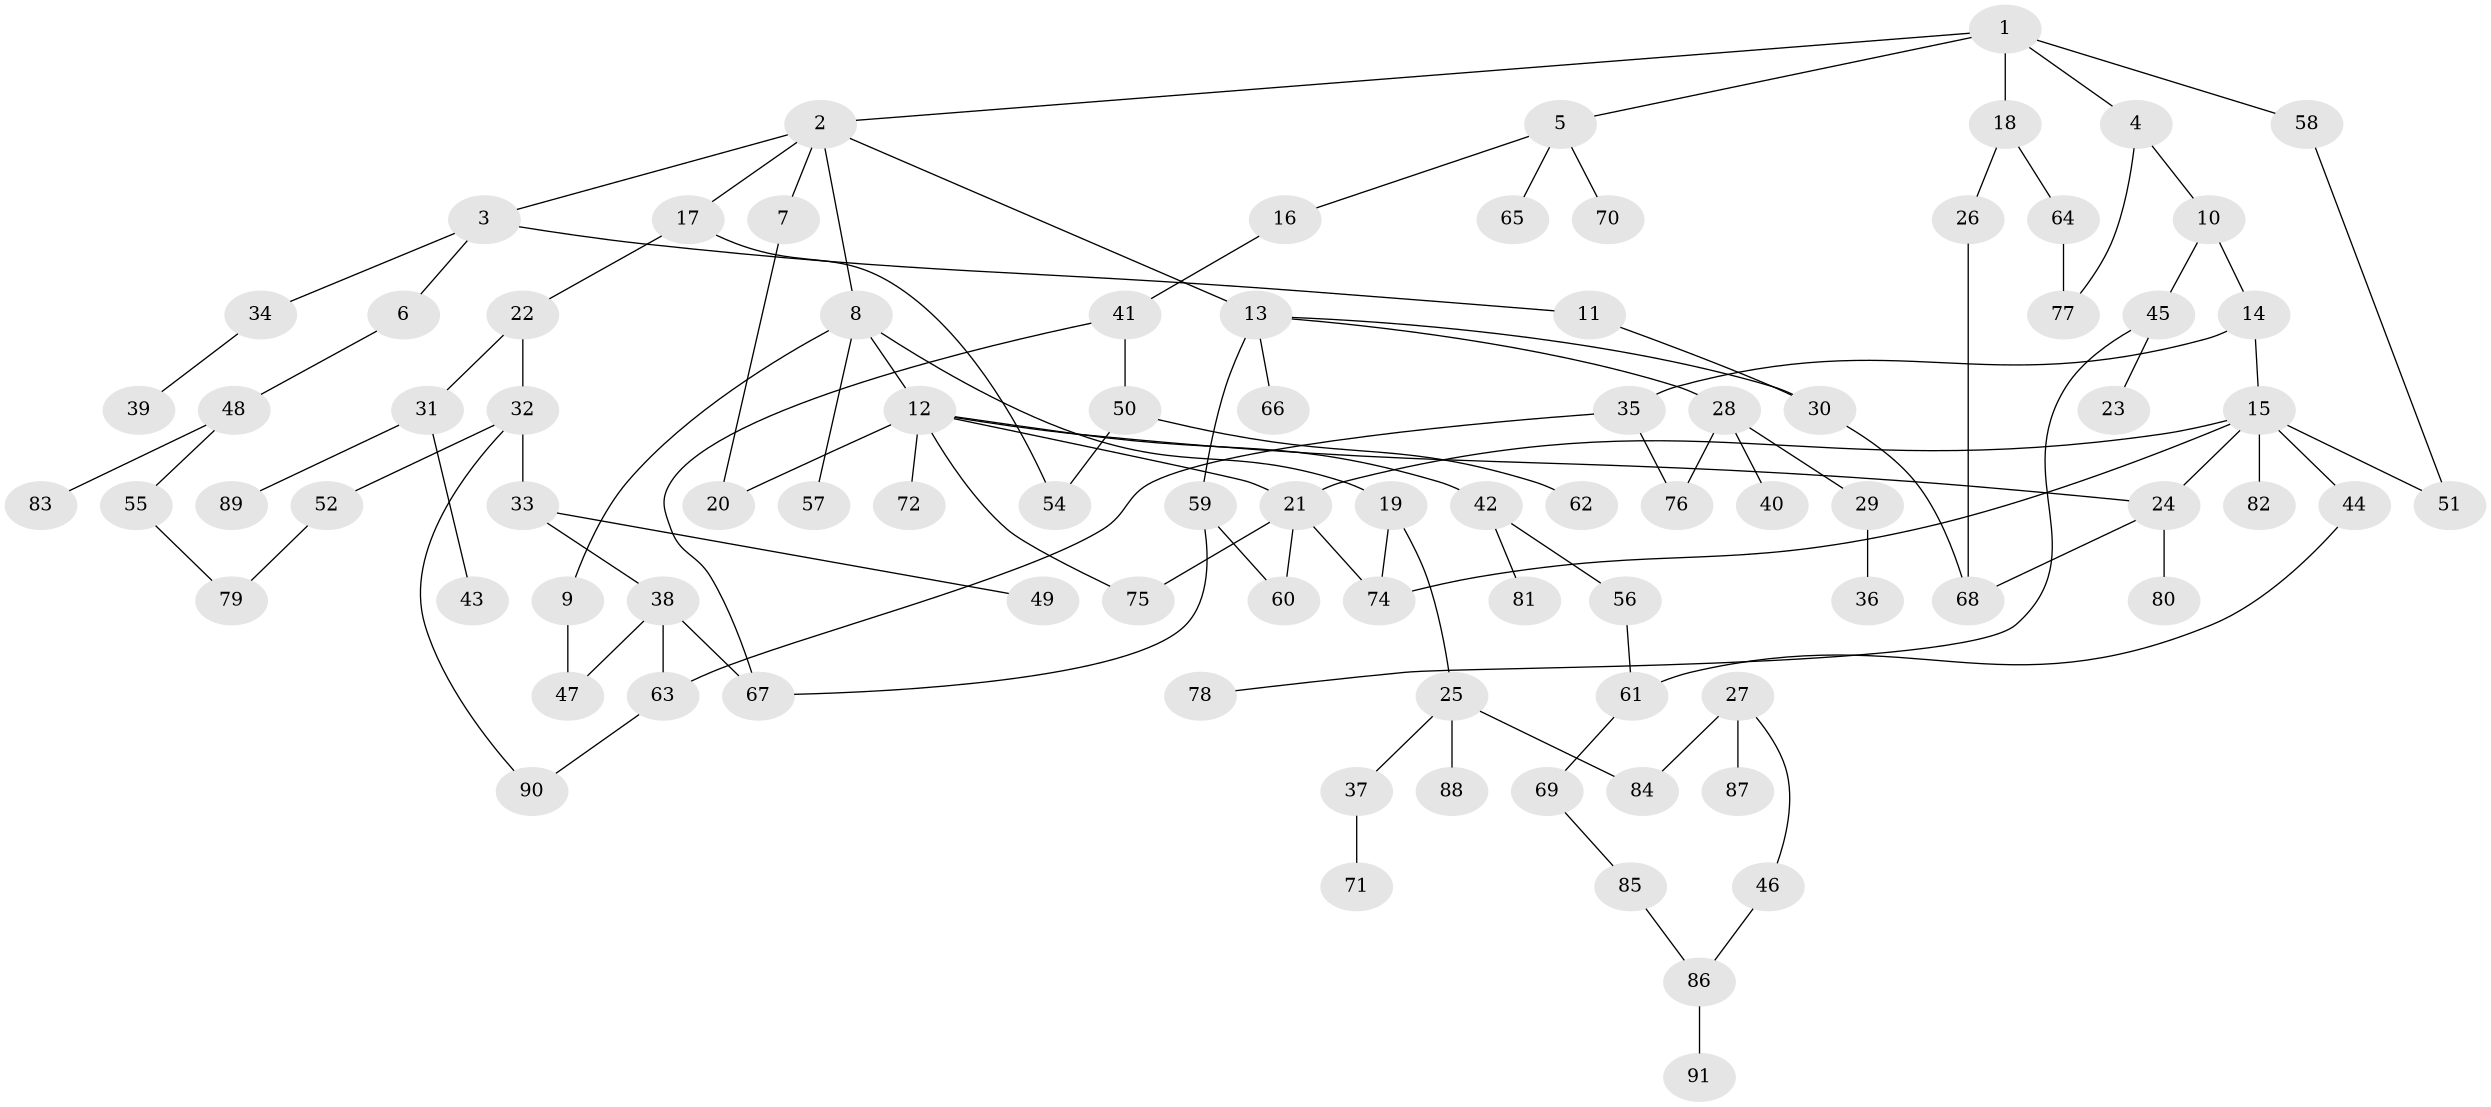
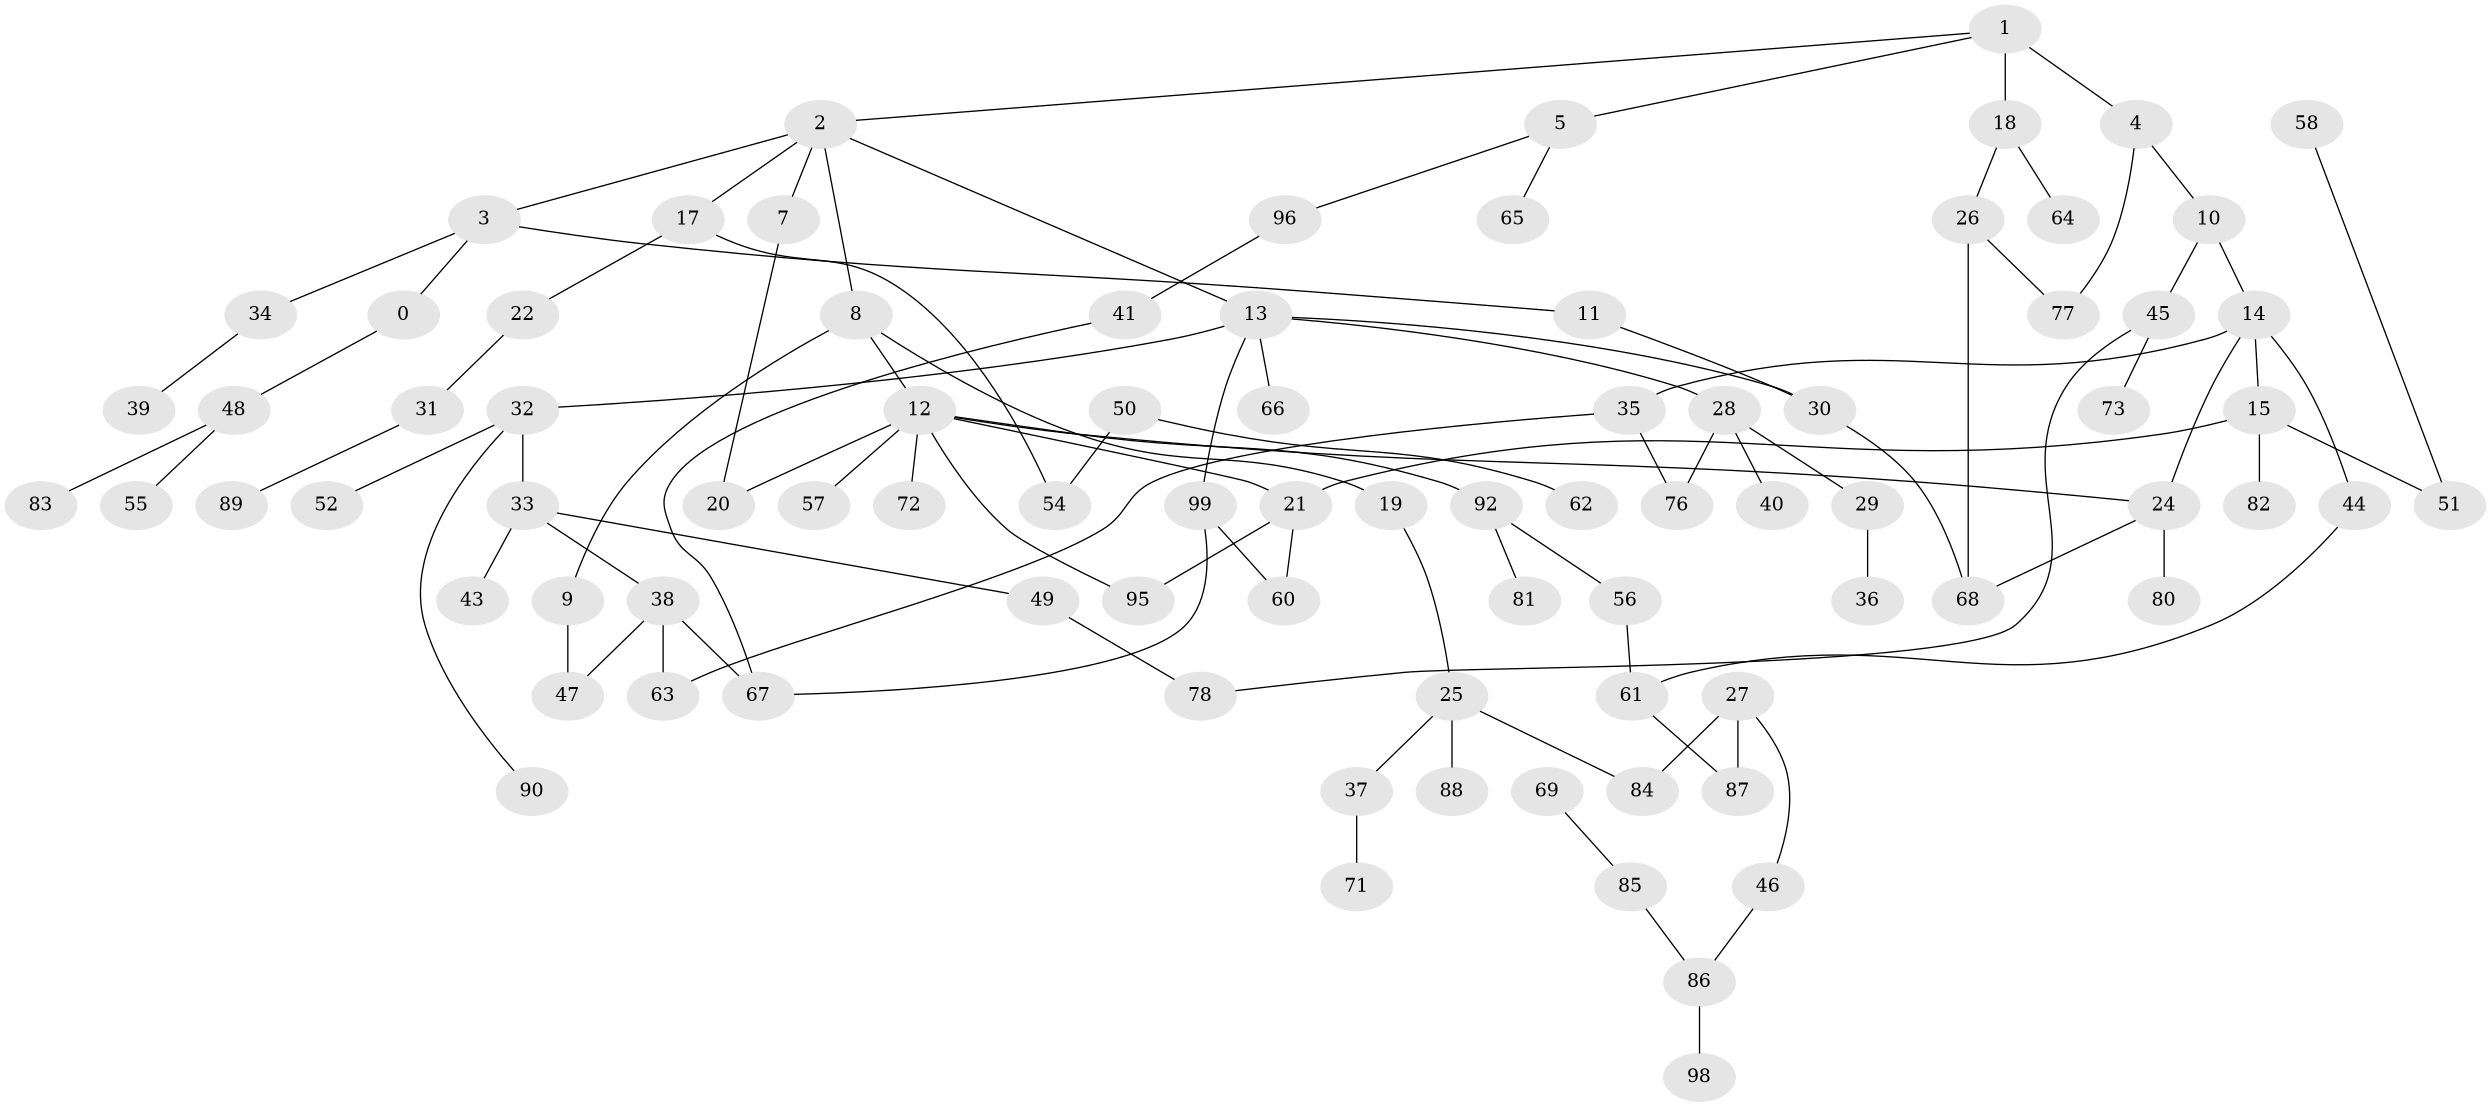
edge "1" -- "58": removed
node "16": label "16" -> "96"
node "70": removed
edge "64" -- "77": now "26" -- "77"
node "6": label "6" -> "0"
edge "22" -- "32": now "13" -- "32"
edge "41" -- "50": removed
edge "8" -- "57": now "12" -- "57"
node "23": label "23" -> "73"
edge "15" -- "24": now "14" -- "24"
edge "15" -- "44": now "14" -- "44"
node "59": label "59" -> "99"
node "42": label "42" -> "92"
edge "31" -- "43": now "33" -- "43"
node "79": removed
node "75": label "75" -> "95"
node "74": removed
edge "49" -- "78": added
edge "63" -- "90": removed
edge "61" -- "69": now "61" -- "87"
node "91": label "91" -> "98"
